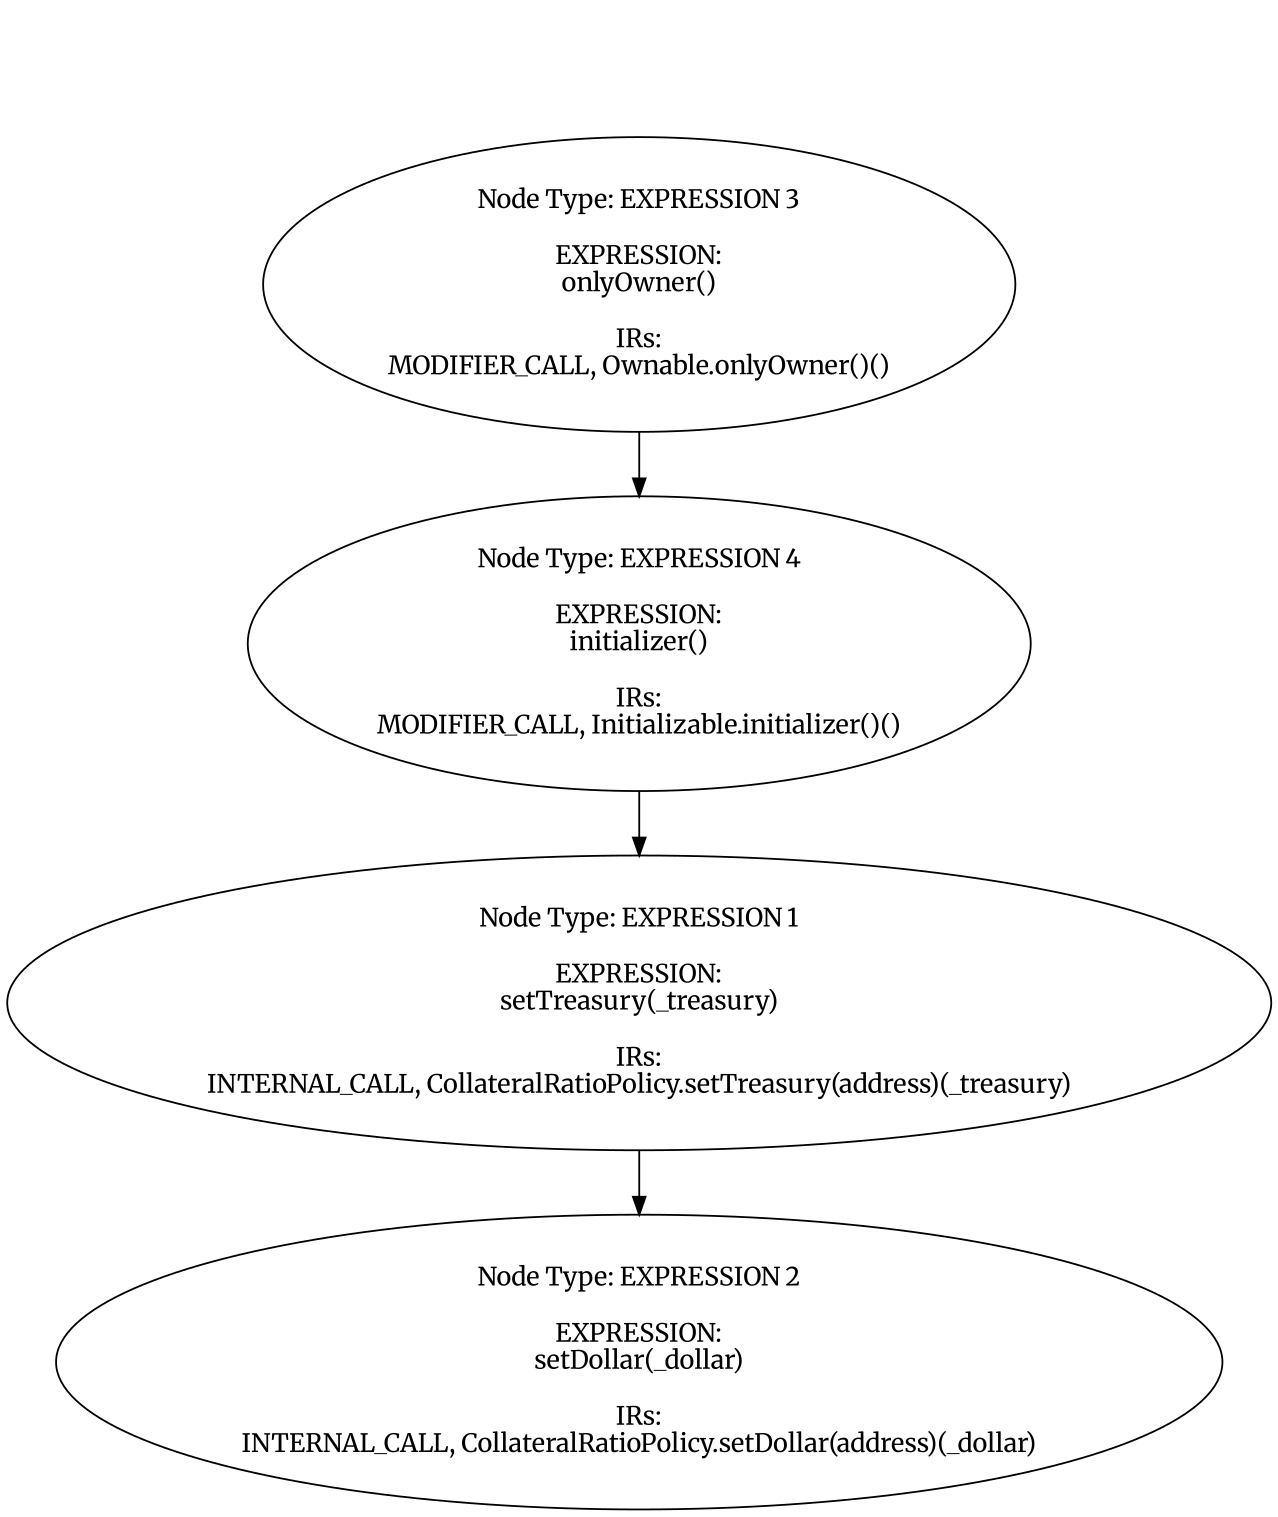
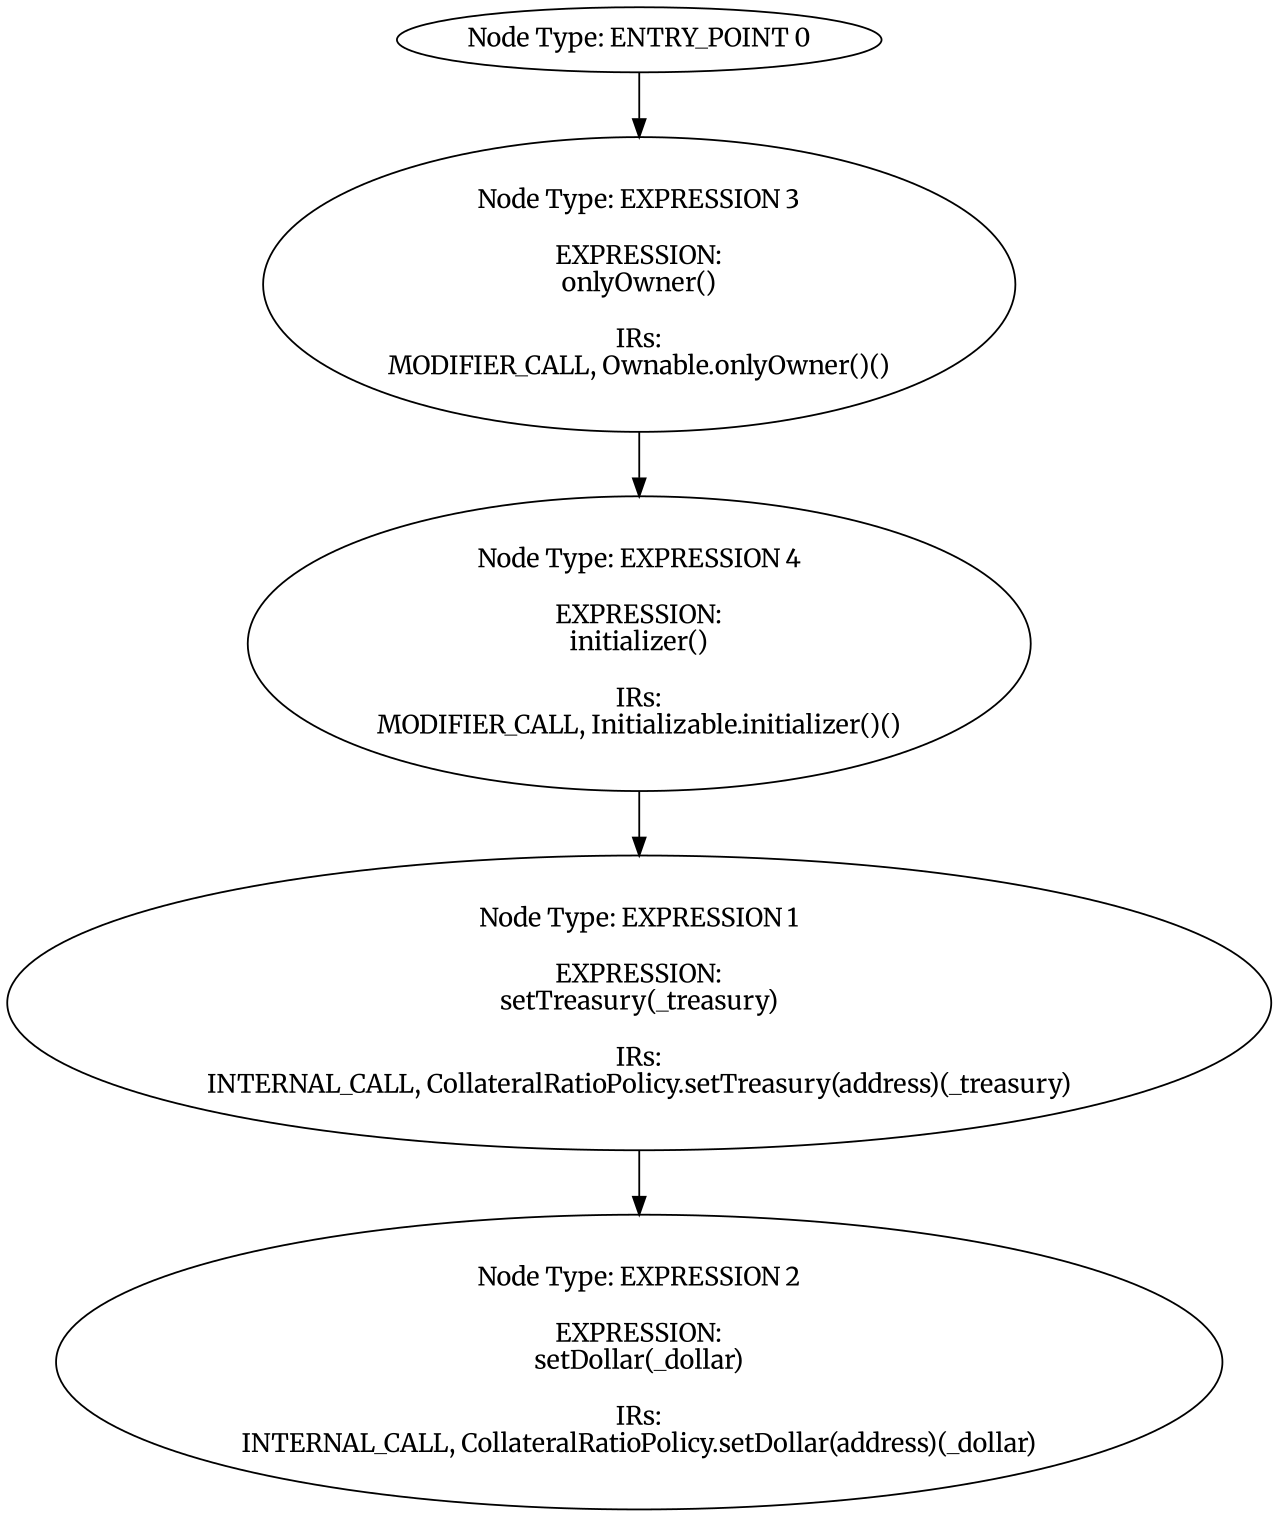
node "Node Type: ENTRY_POINT 0": added
